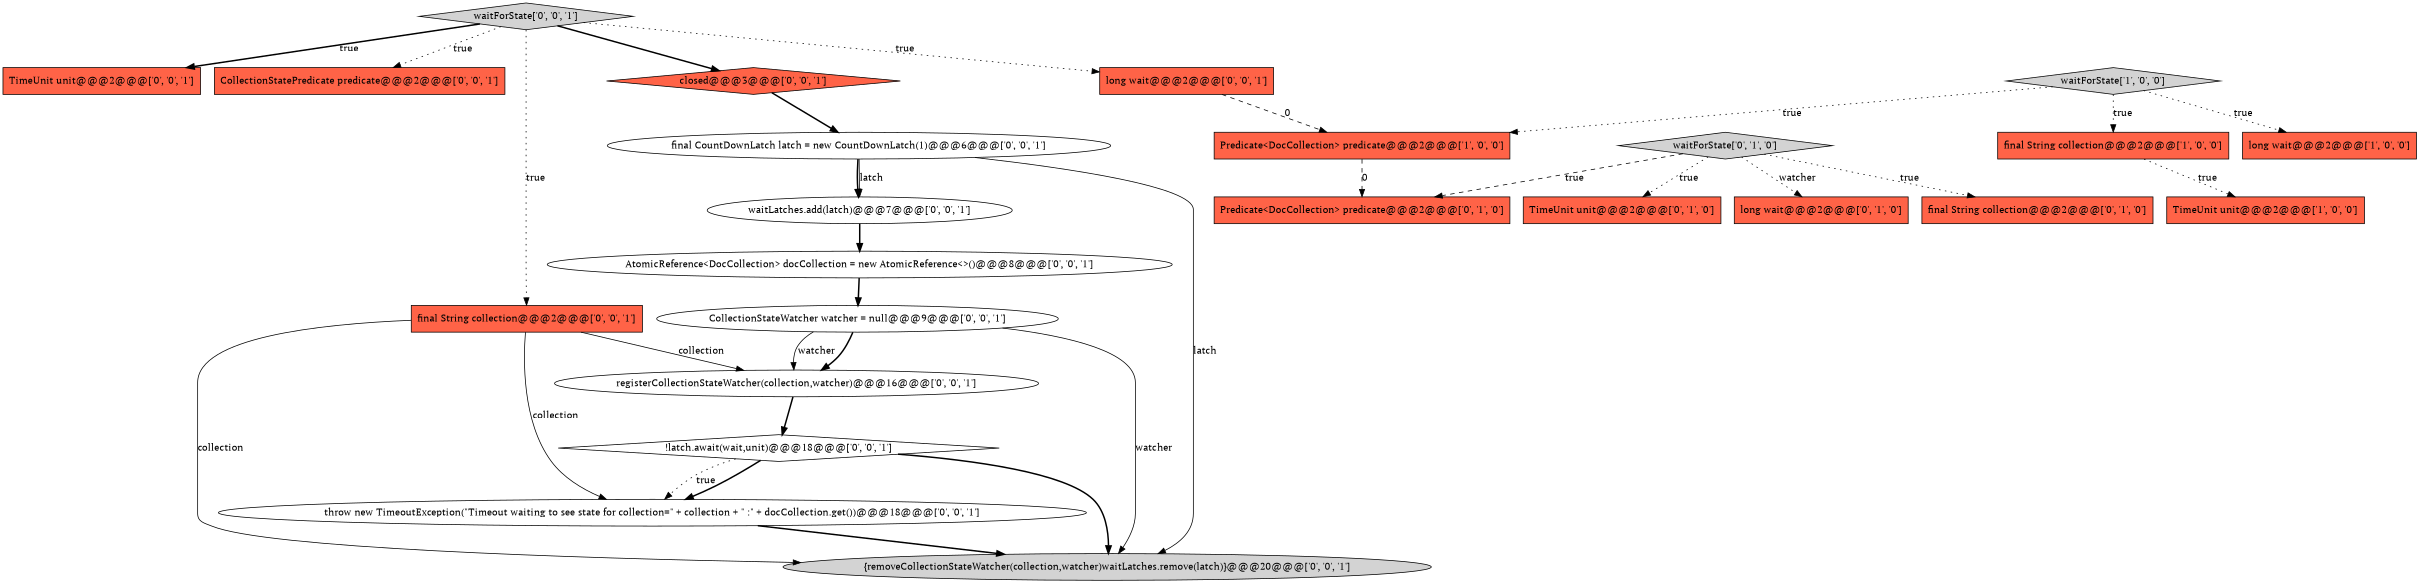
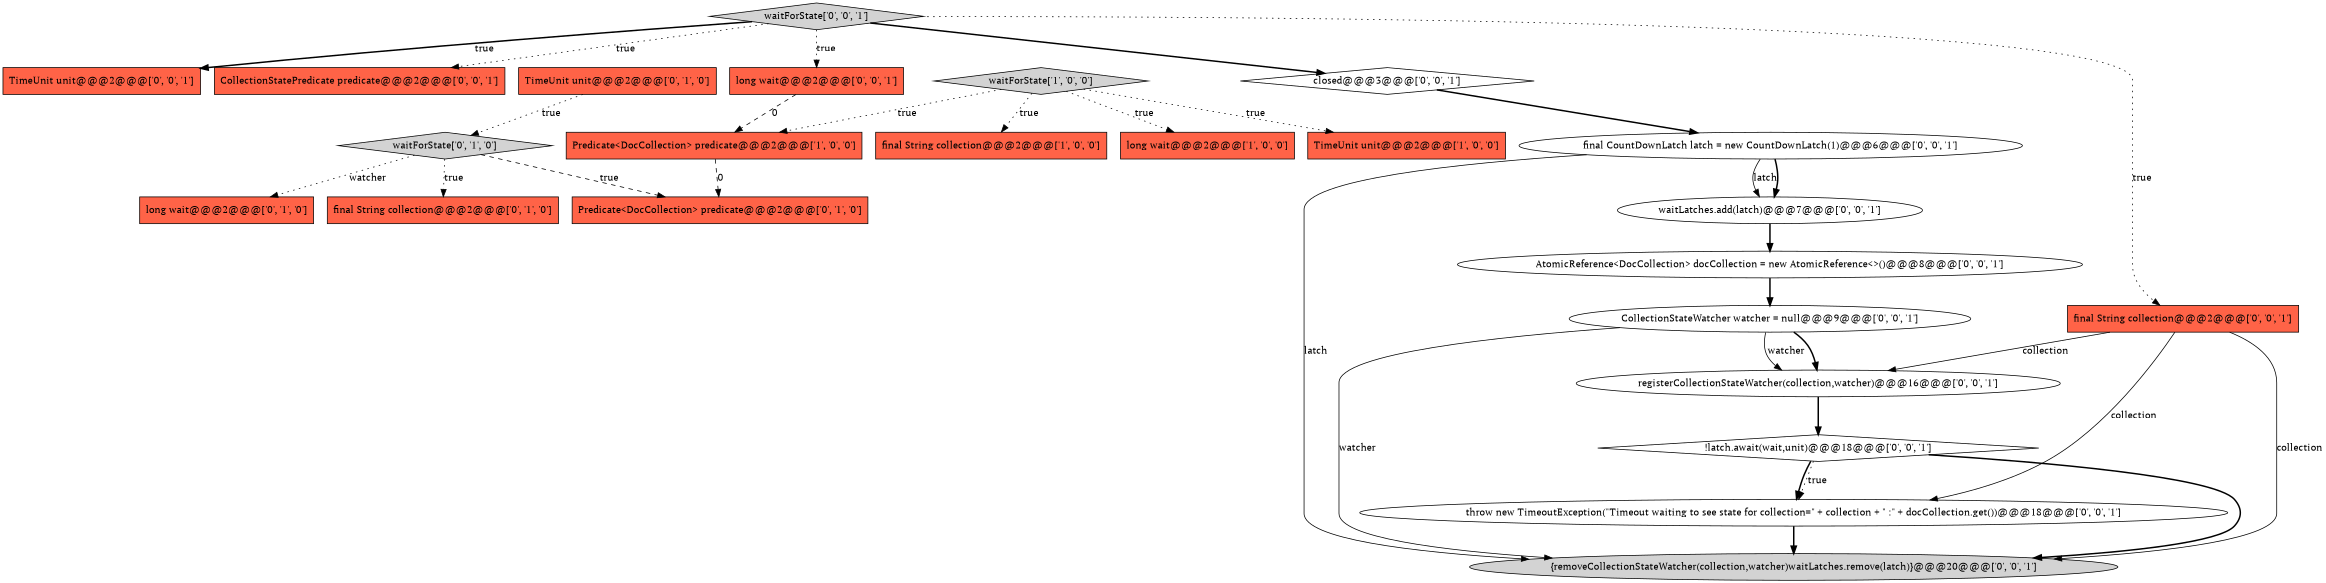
node "closed@@@3@@@['0', '0', '1']": fillcolor tomato -> white
edge "waitForState['0', '1', '0']" -> "TimeUnit unit@@@2@@@['0', '1', '0']": reversed
edge "final String collection@@@2@@@['1', '0', '0']" -> "TimeUnit unit@@@2@@@['1', '0', '0']": now "waitForState['1', '0', '0']" -> "TimeUnit unit@@@2@@@['1', '0', '0']"
